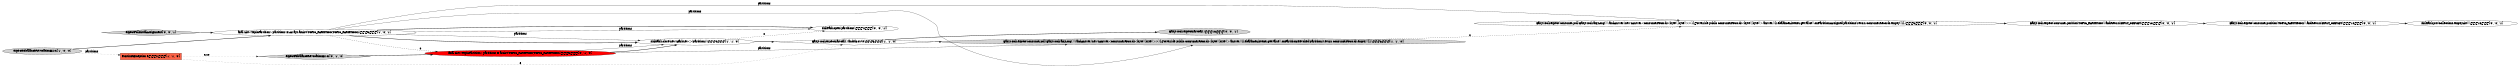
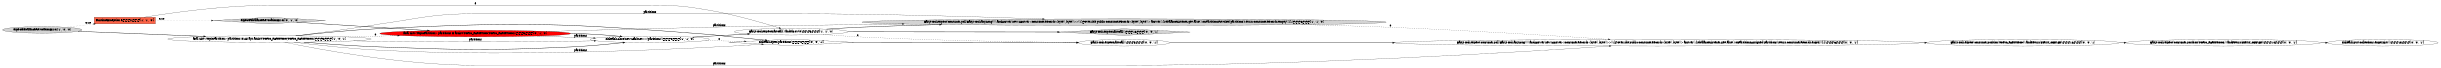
node "sinkTask.open(partitions)@@@4@@@['0', '0', '1']": shape ellipse -> diamond
node "EasyMock.expectLastCall()@@@16@@@['0', '0', '1']": shape ellipse -> diamond
node "expectPollInitialAssignment['0', '0', '1']": removed
node "EasyMock.expectLastCall().andThrow(e)@@@5@@@['1', '1', '0']": shape diamond -> ellipse
node "EasyMock.expectLastCall()@@@5@@@['0', '0', '1']": added
edge "expectRebalanceRevocationError['1', '0', '0']" -> "RuntimeException e@@@2@@@['1', '1', '0']": label "partitions" -> "true"
edge "RuntimeException e@@@2@@@['1', '1', '0']" -> "EasyMock.expectLastCall().andThrow(e)@@@5@@@['1', '1', '0']": style dotted -> solid
